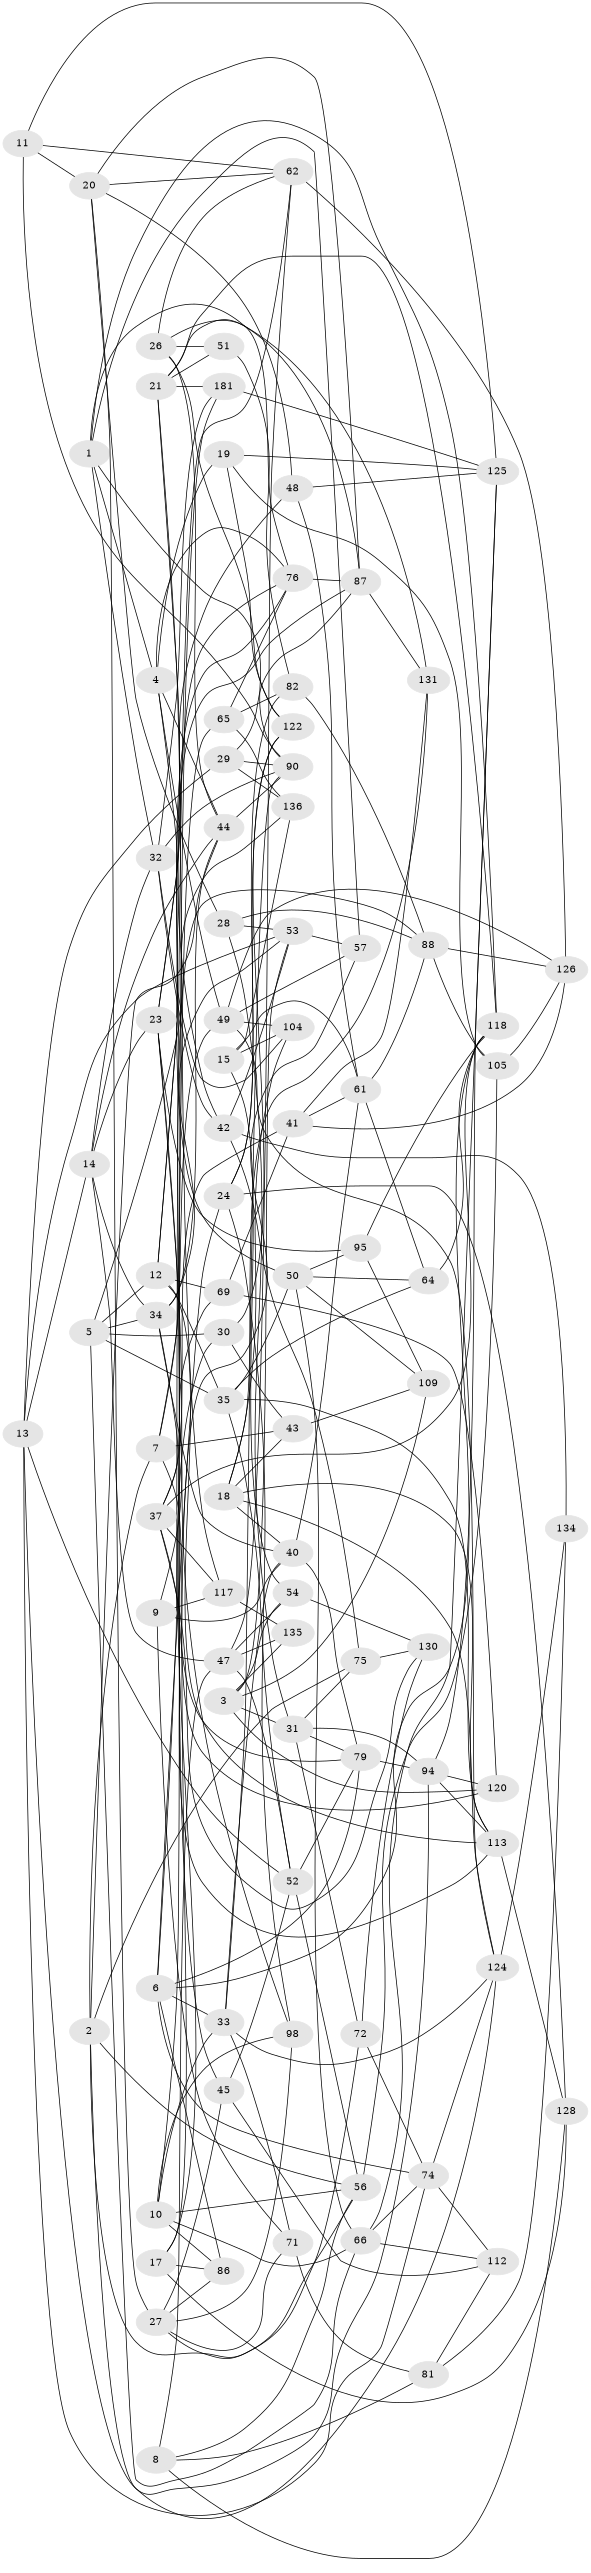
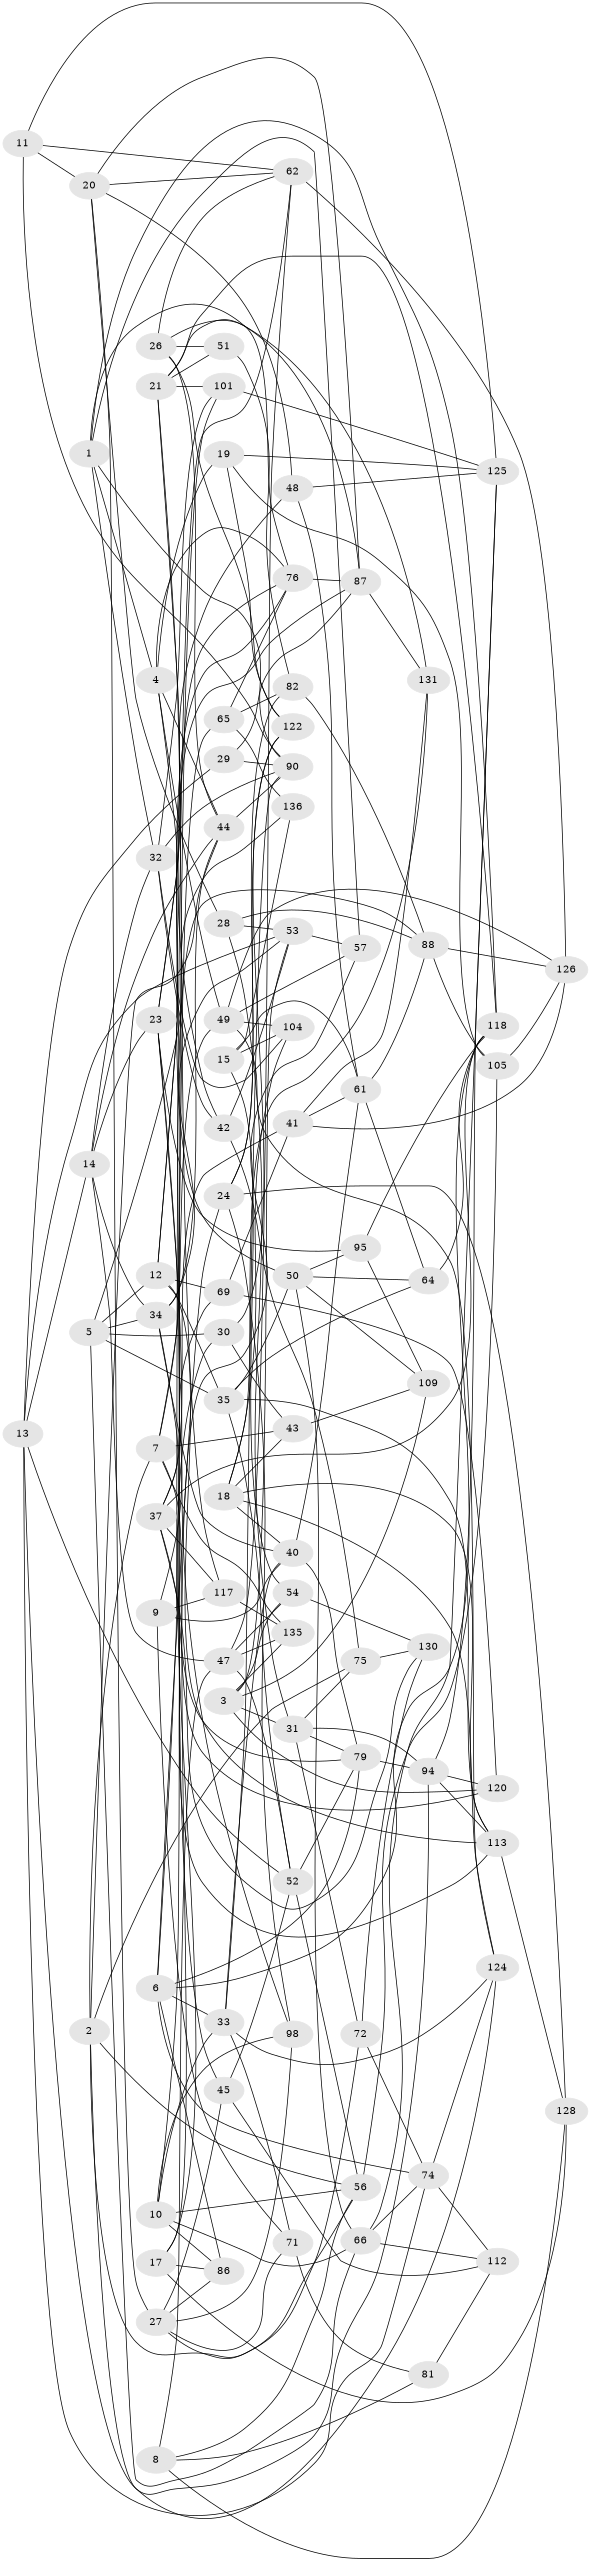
node "181": label "181" -> "101"
edge "29" -- "136": removed
node "134": removed
edge "7" -- "135": added
